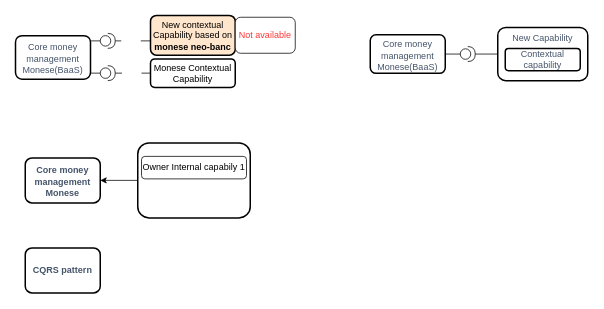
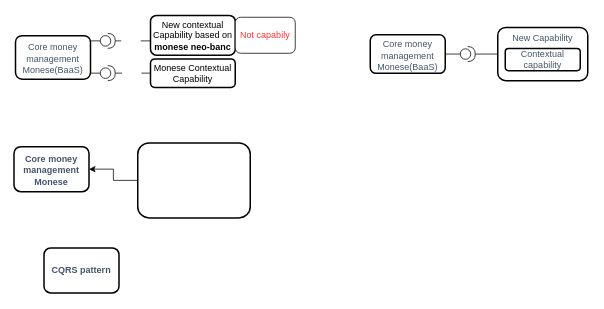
node "New contextual Capability based on monese neo-banc": fillcolor #ffe6cc -> #ffffff
node "Not available": label "Not available" -> "Not capabily"
node "Owner Internal capabily 1": removed
node "Core money management Monese": moved (63, 180) -> (51, 169)
node "CQRS pattern": moved (63, 270) -> (81, 270)
